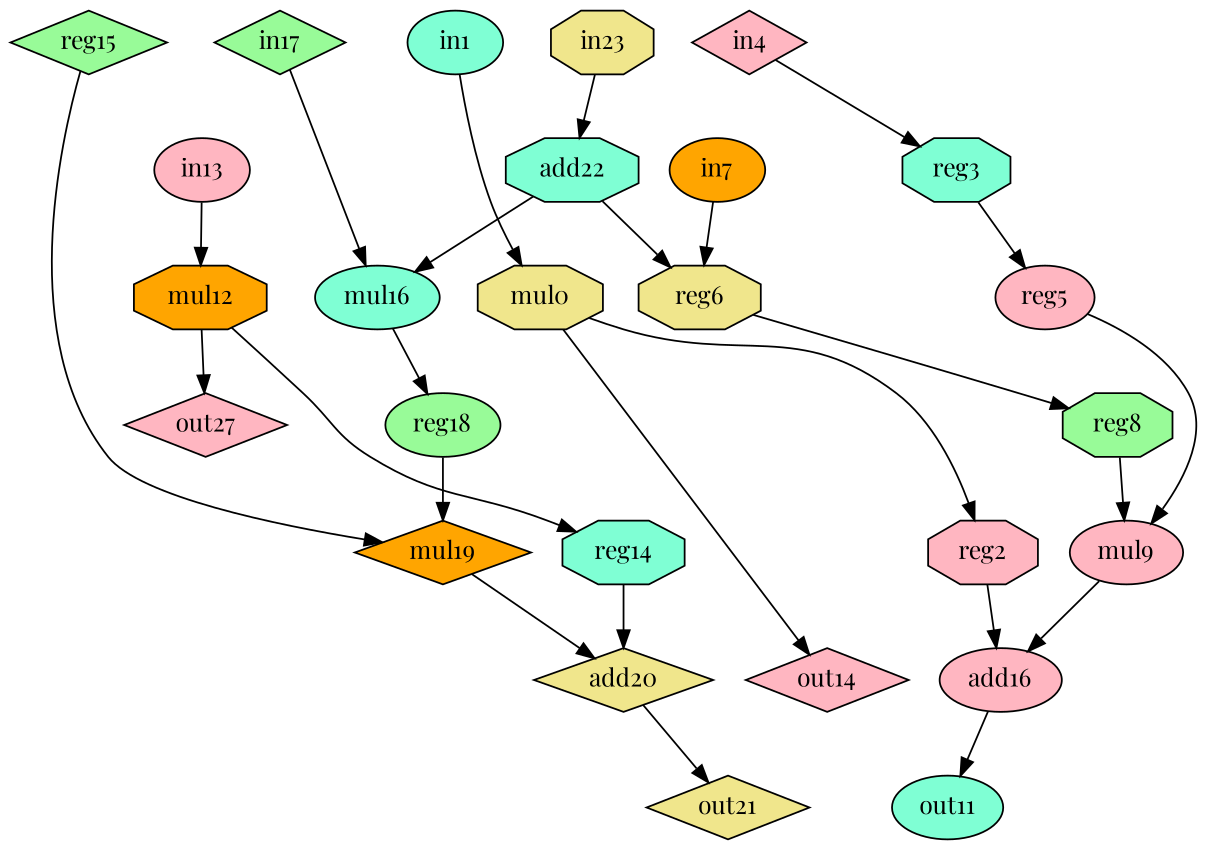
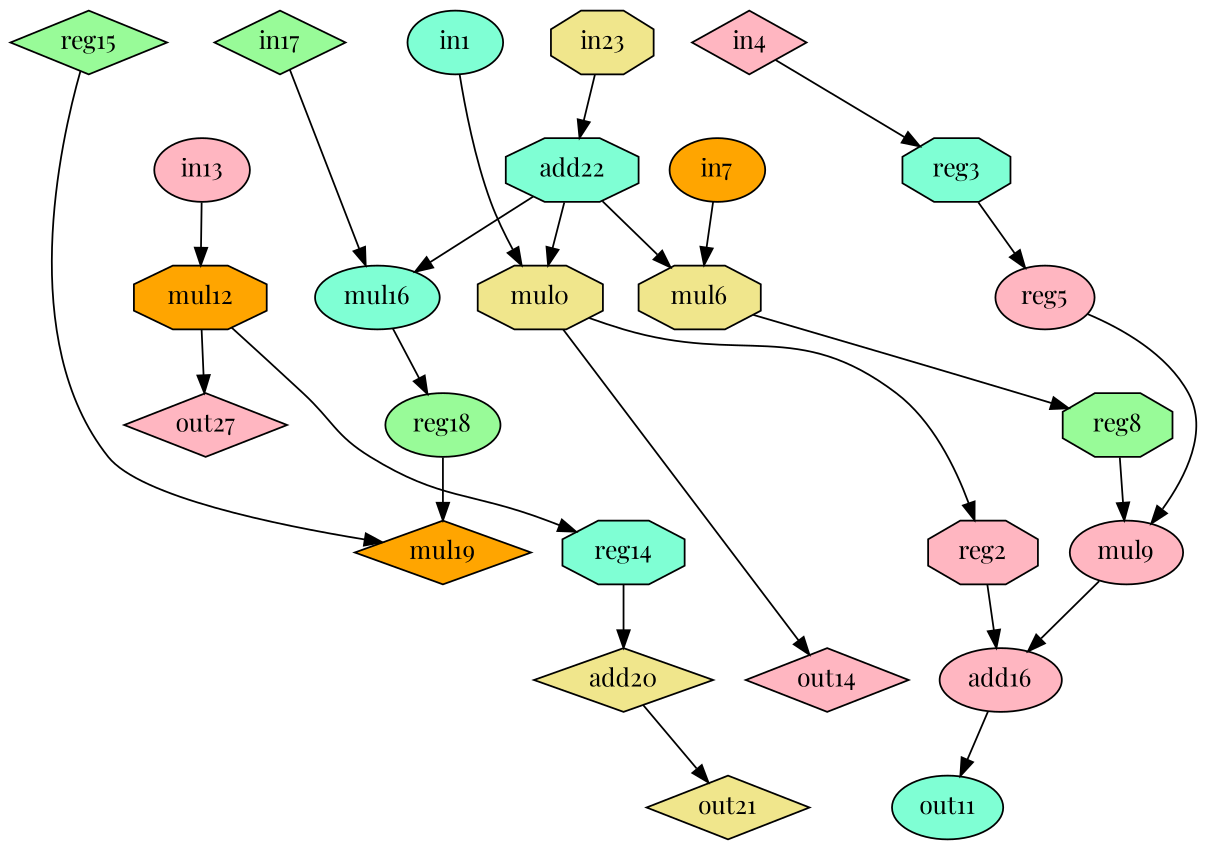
edge "add22" -> "mul0": added
node "reg6": label "reg6" -> "mul6"
edge "mul19" -> "add20": removed
